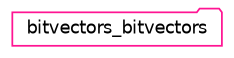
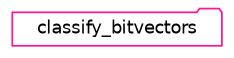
node "bitvectors_bitvectors": label "bitvectors_bitvectors" -> "classify_bitvectors"
